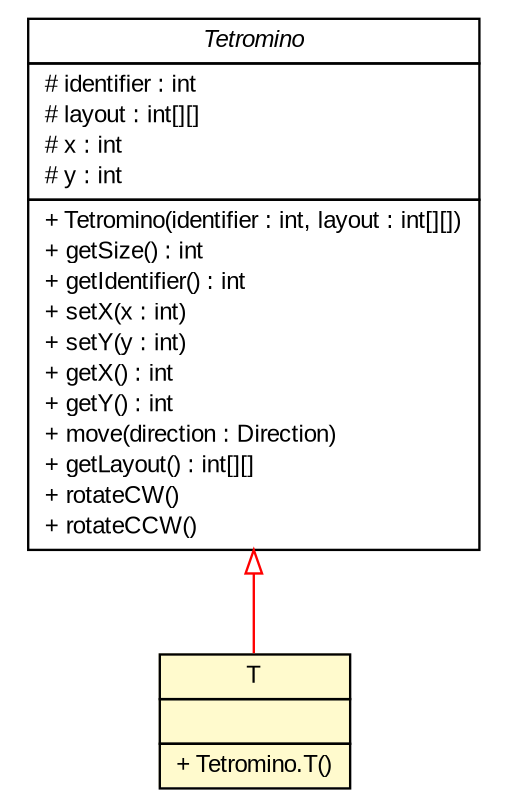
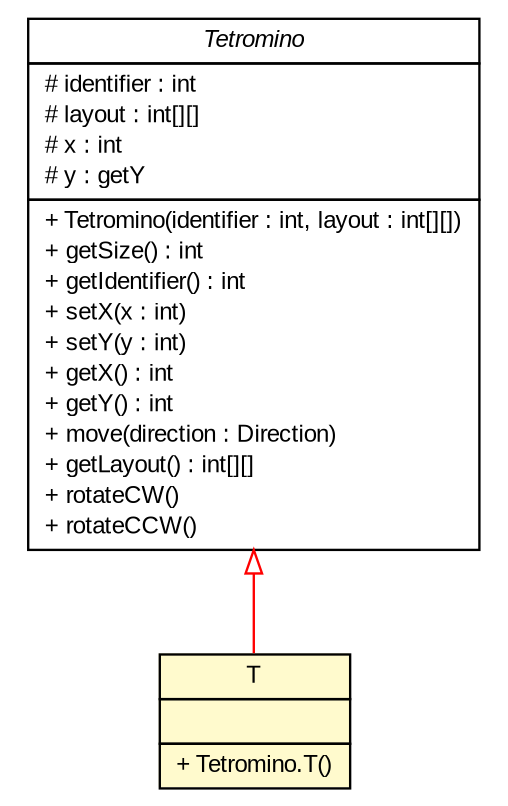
node "Tetromino": text "# y : int" -> "# y : getY"
